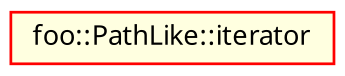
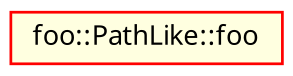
node "foo::PathLike::iterator": label "foo::PathLike::iterator" -> "foo::PathLike::foo"
